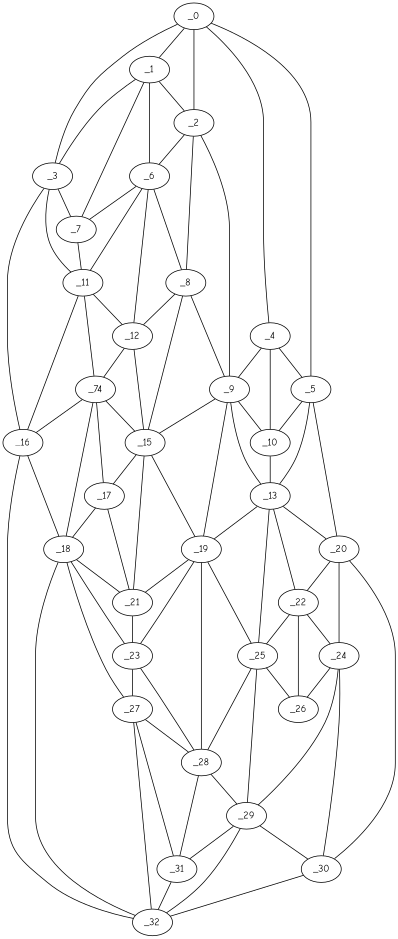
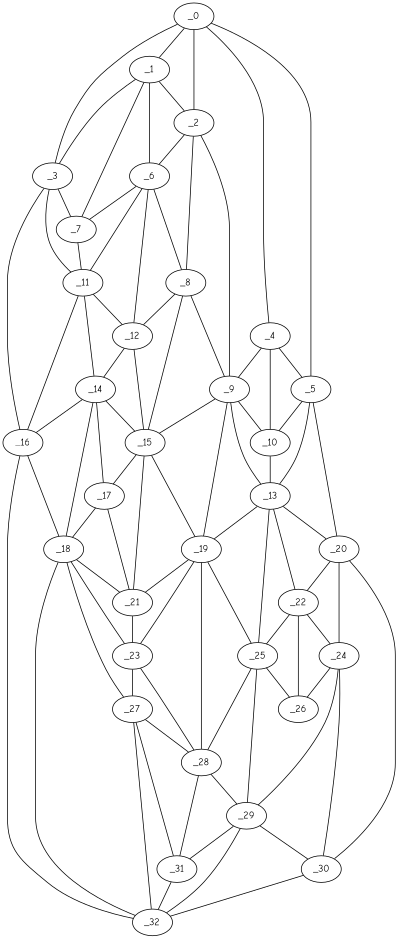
node "_74": label "_74" -> "_14"
